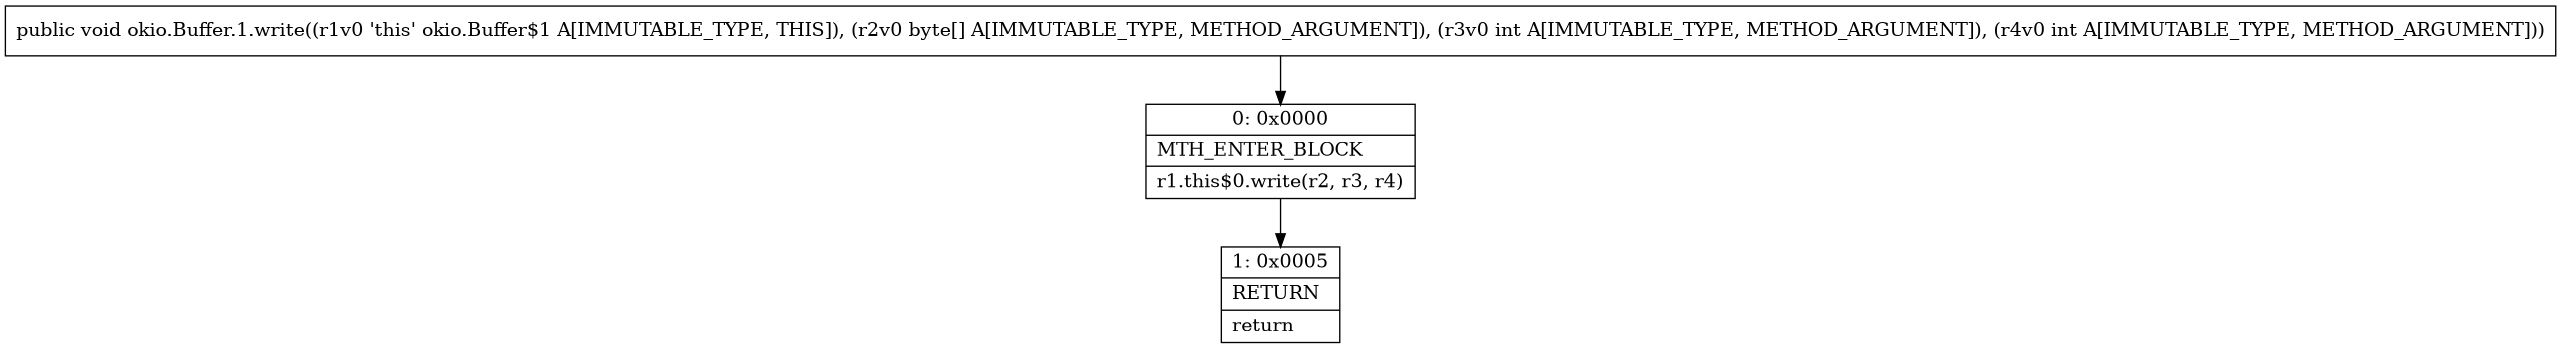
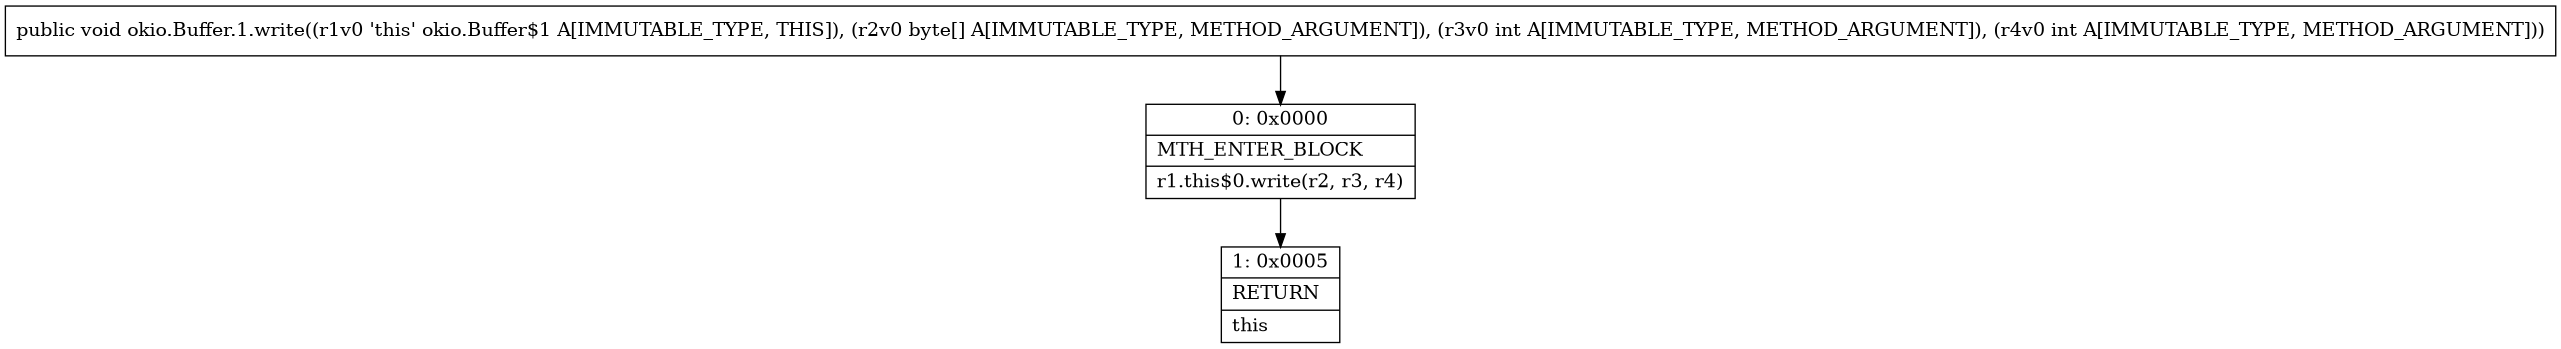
node "1: 0x0005": text "return" -> "this"
